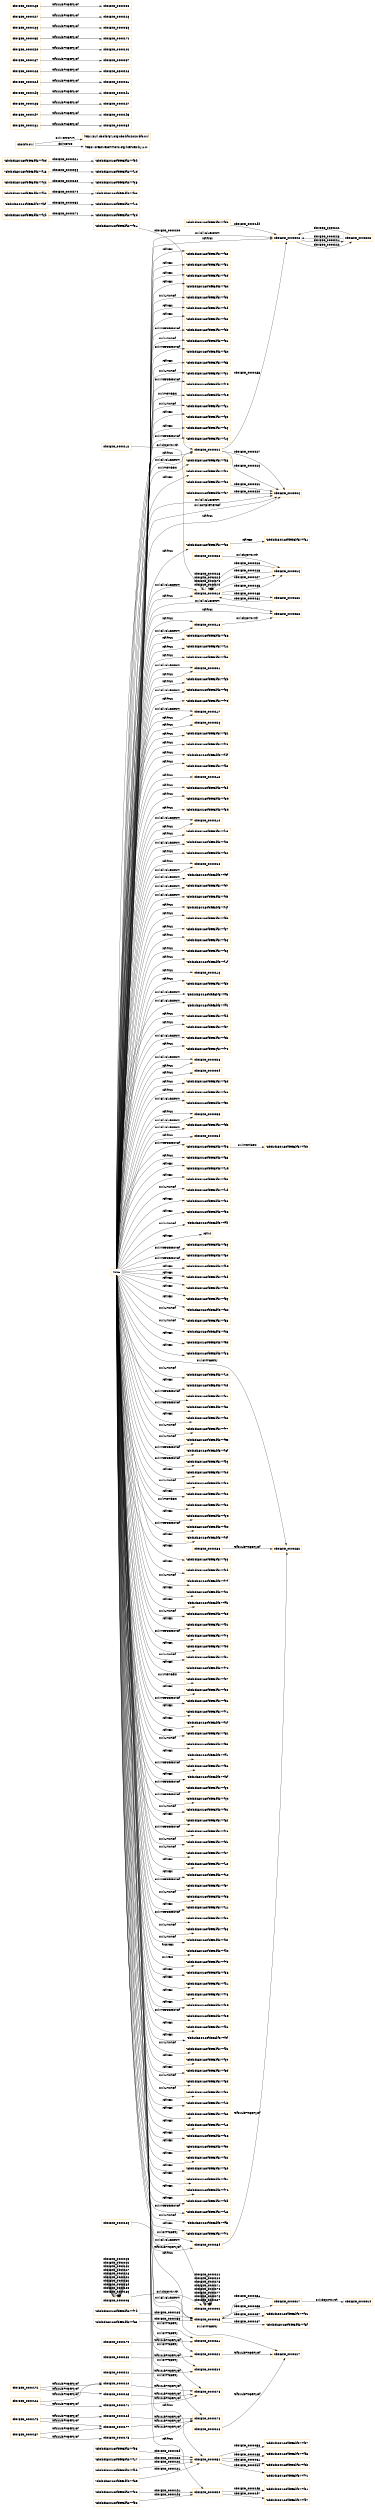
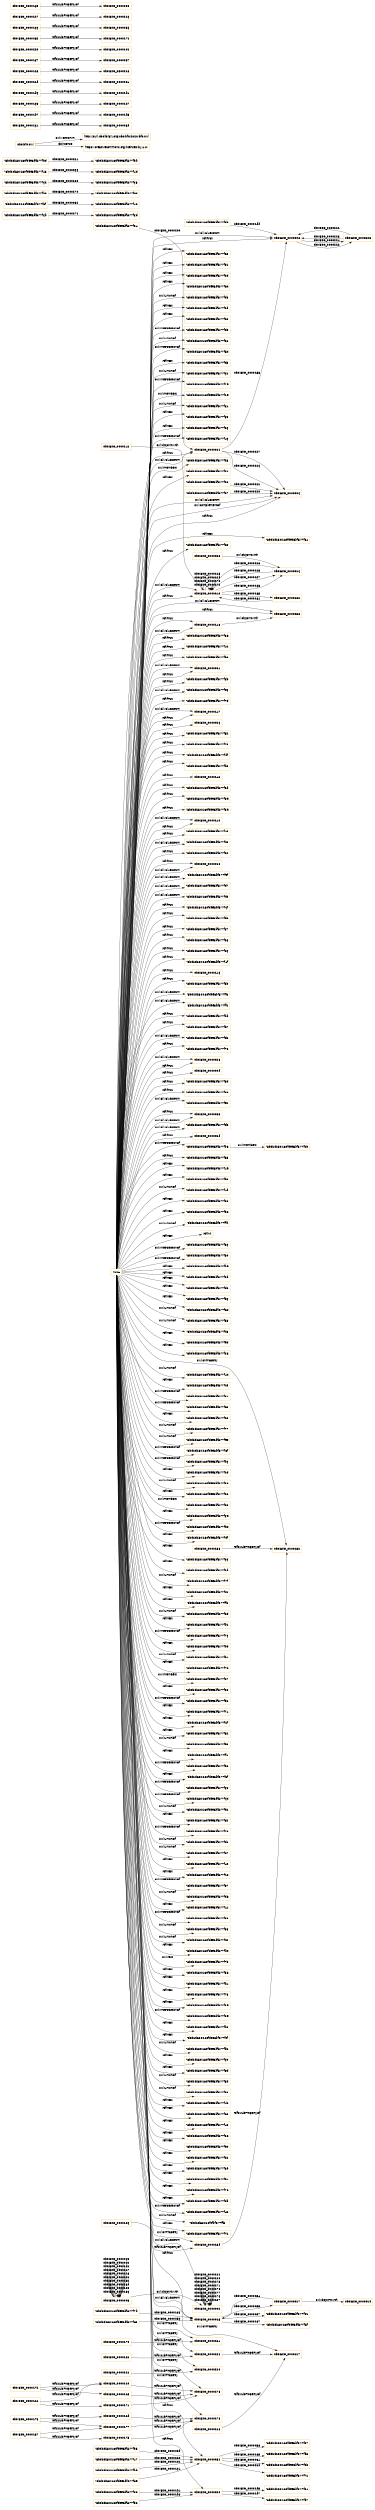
edge "-3bd2d25c:18cfdeea9f5:-7f83" -> "-3bd2d25c:18cfdeea9f5:-7fa4": now "NULL" -> "-3bd2d25c:18cfdeea9f5:-7fa4"
node "-3bd2d25c:18cfdeea6f5:-7f78": label "-3bd2d25c:18cfdeea6f5:-7f78" -> "-3bd2d25c:18cfdeea9f5:-7f78"
edge "NULL" -> "-3bd2d25c:18cfdeea9f5:-7f9c": label "first:rest" -> "rdf:rest"
node "-3bd2d25c:18cfdeea9f5:-7ff5": label "-3bd2d25c:18cfdeea9f5:-7ff5" -> "-3bd2d25c:18fcf9f5:-7ff5"
